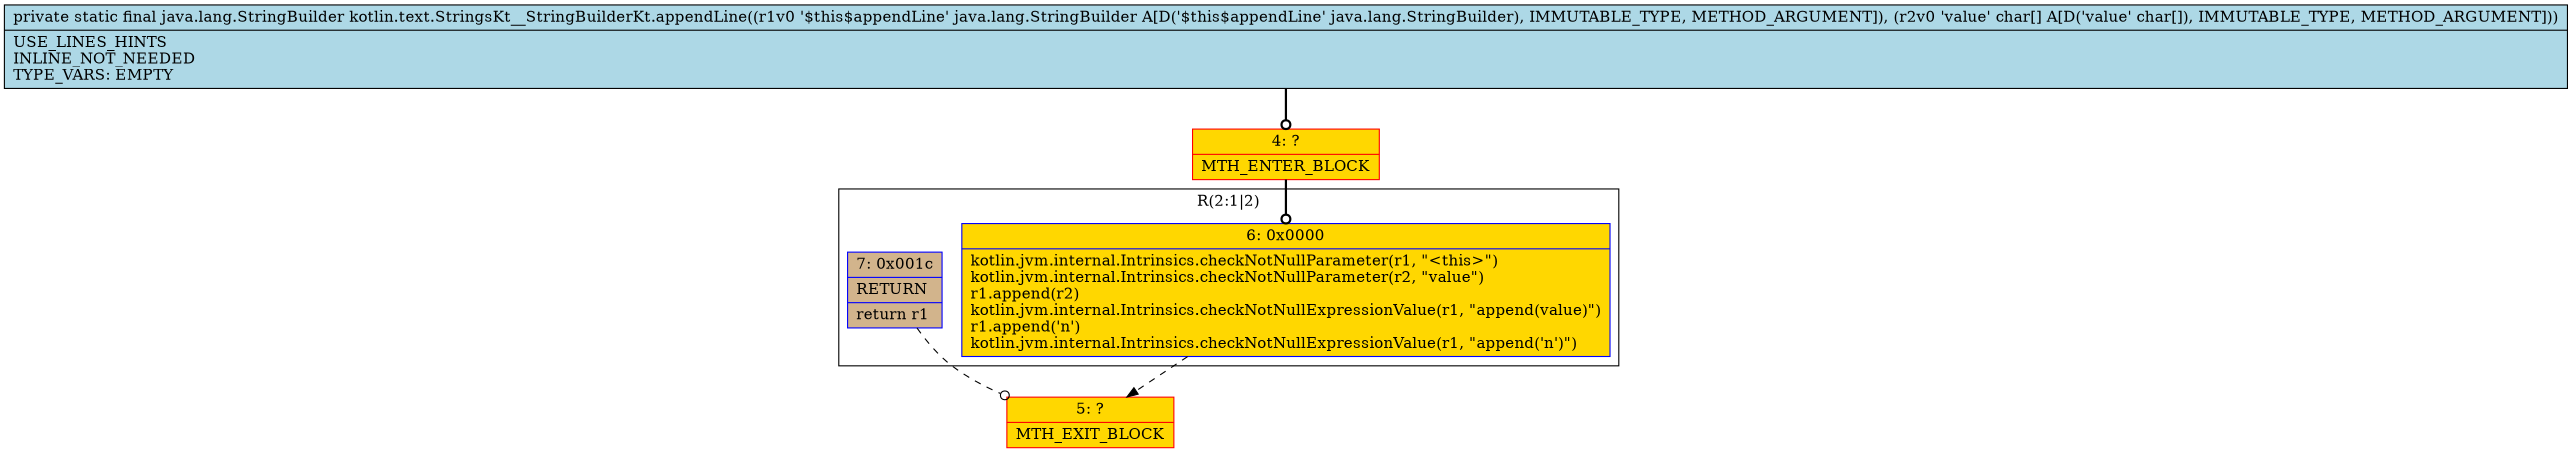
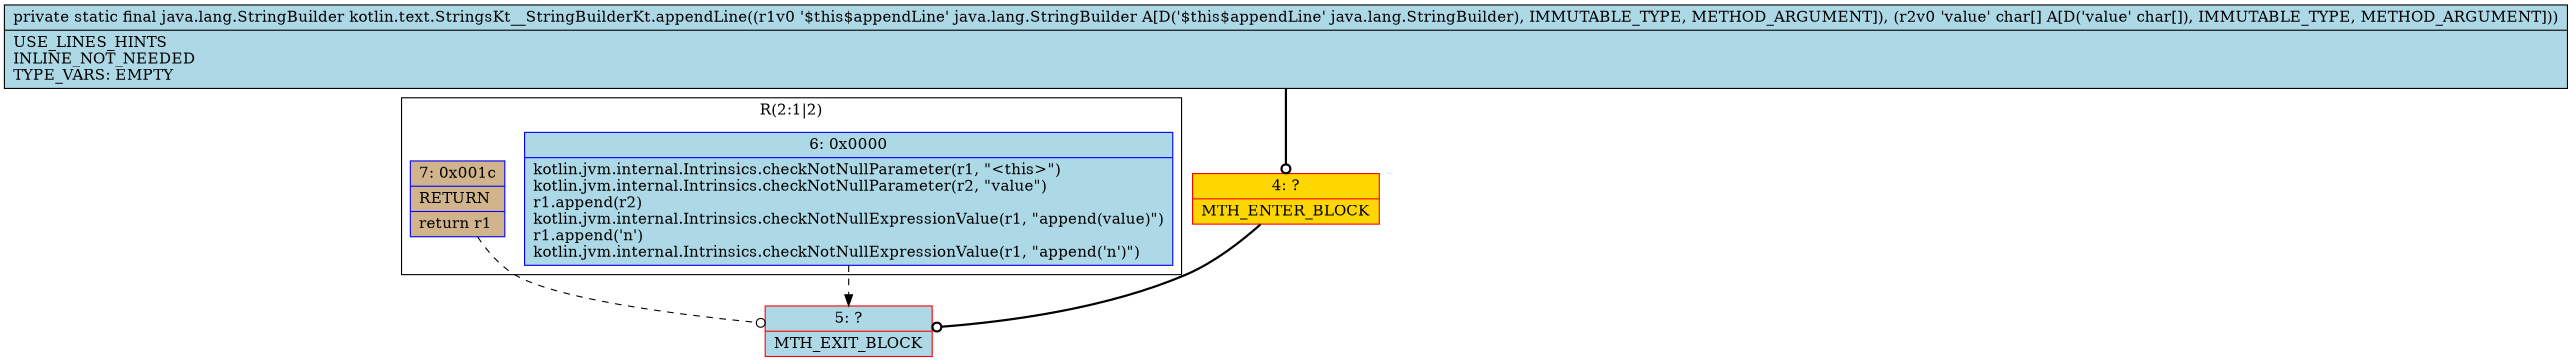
edge "4: ?" -> "6: 0x0000": now "4: ?" -> "5: ?"
node "6: 0x0000": fillcolor gold -> lightblue
node "5: ?": fillcolor gold -> lightblue
